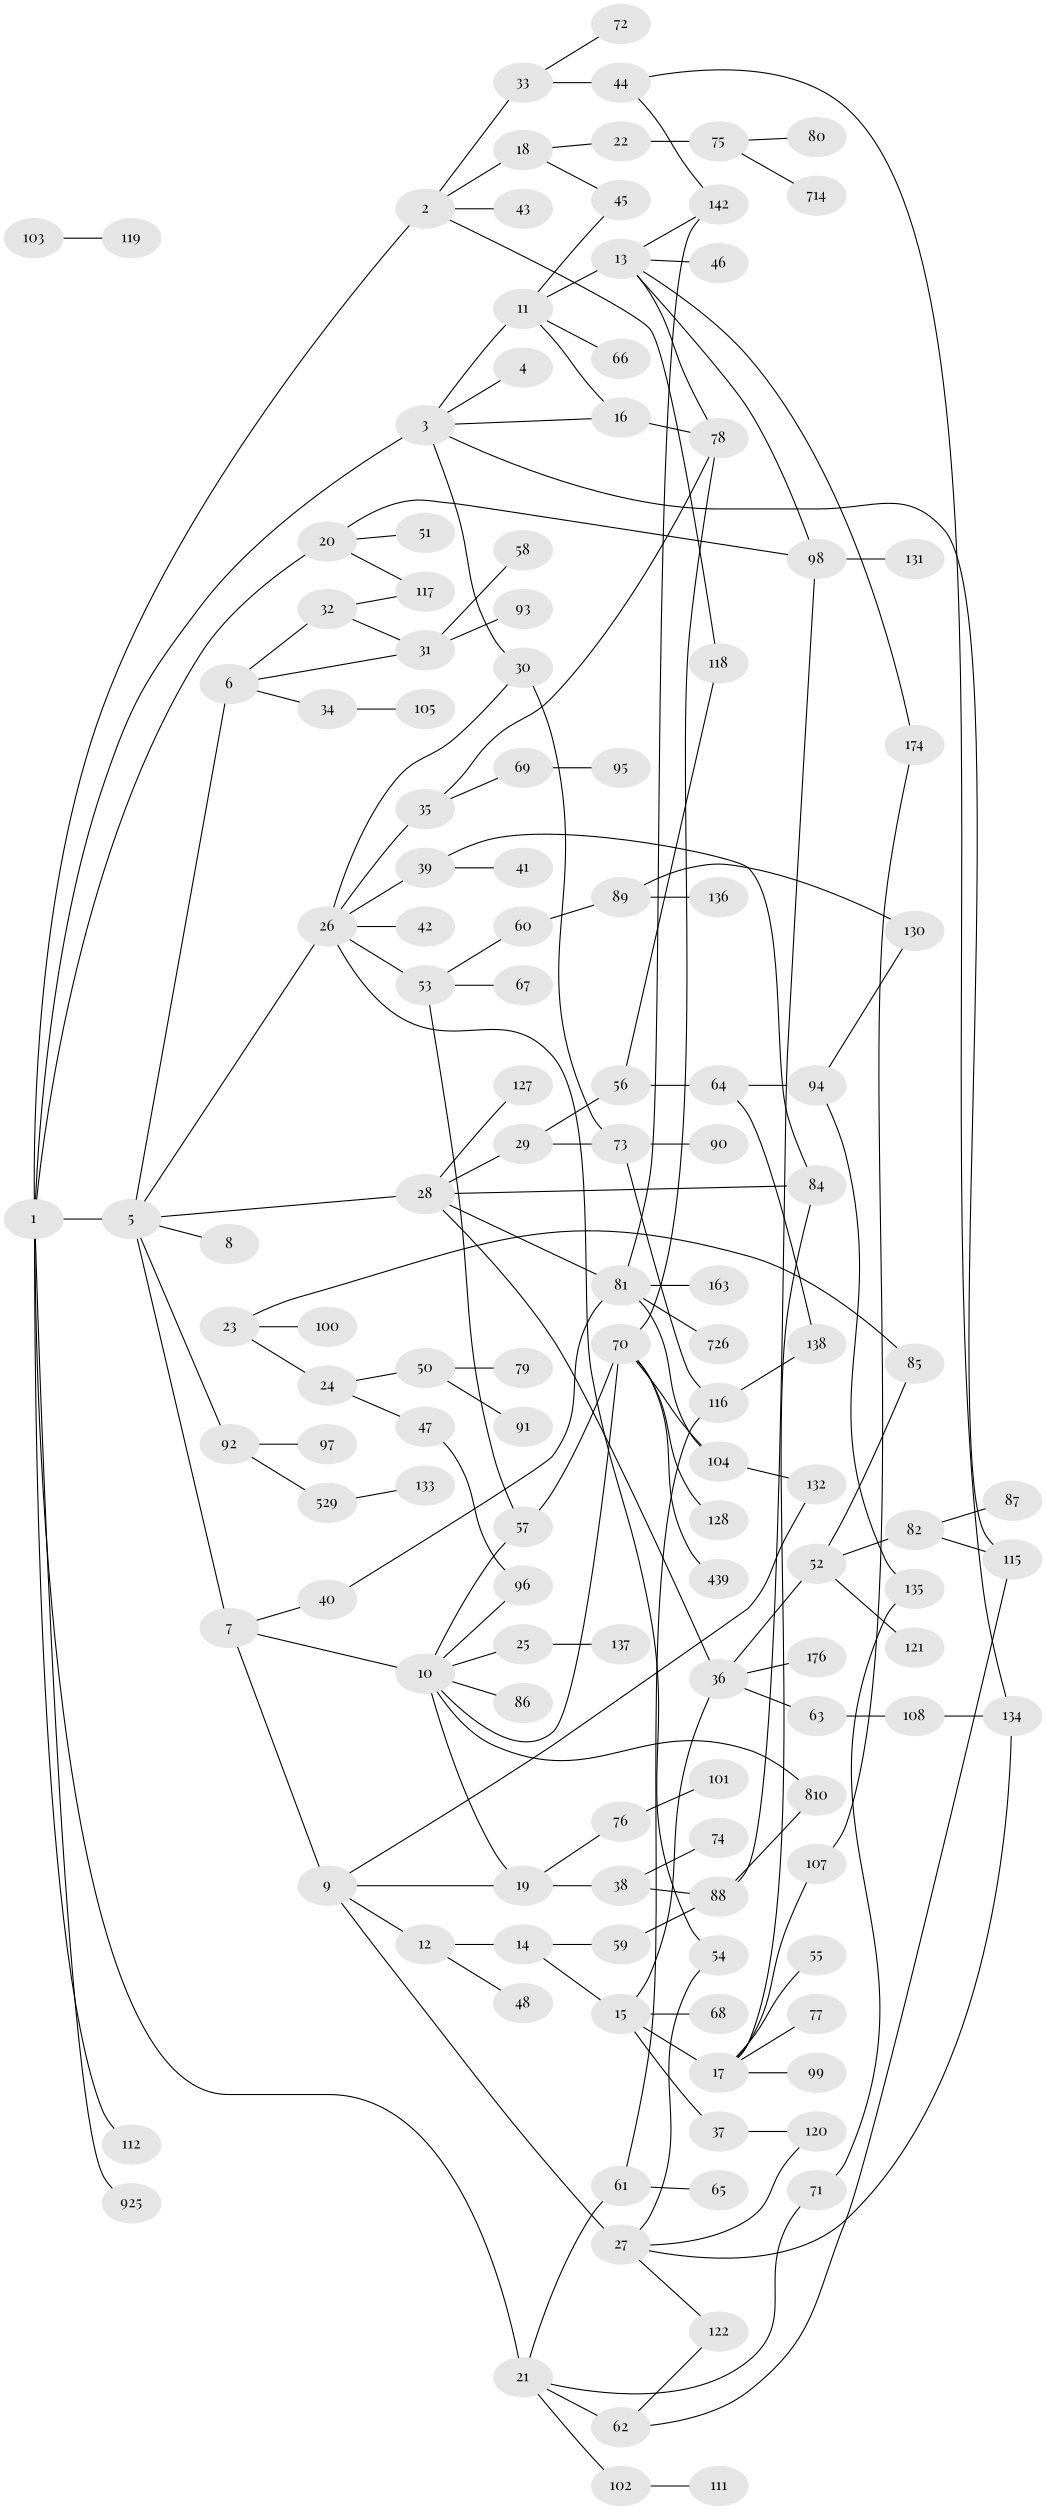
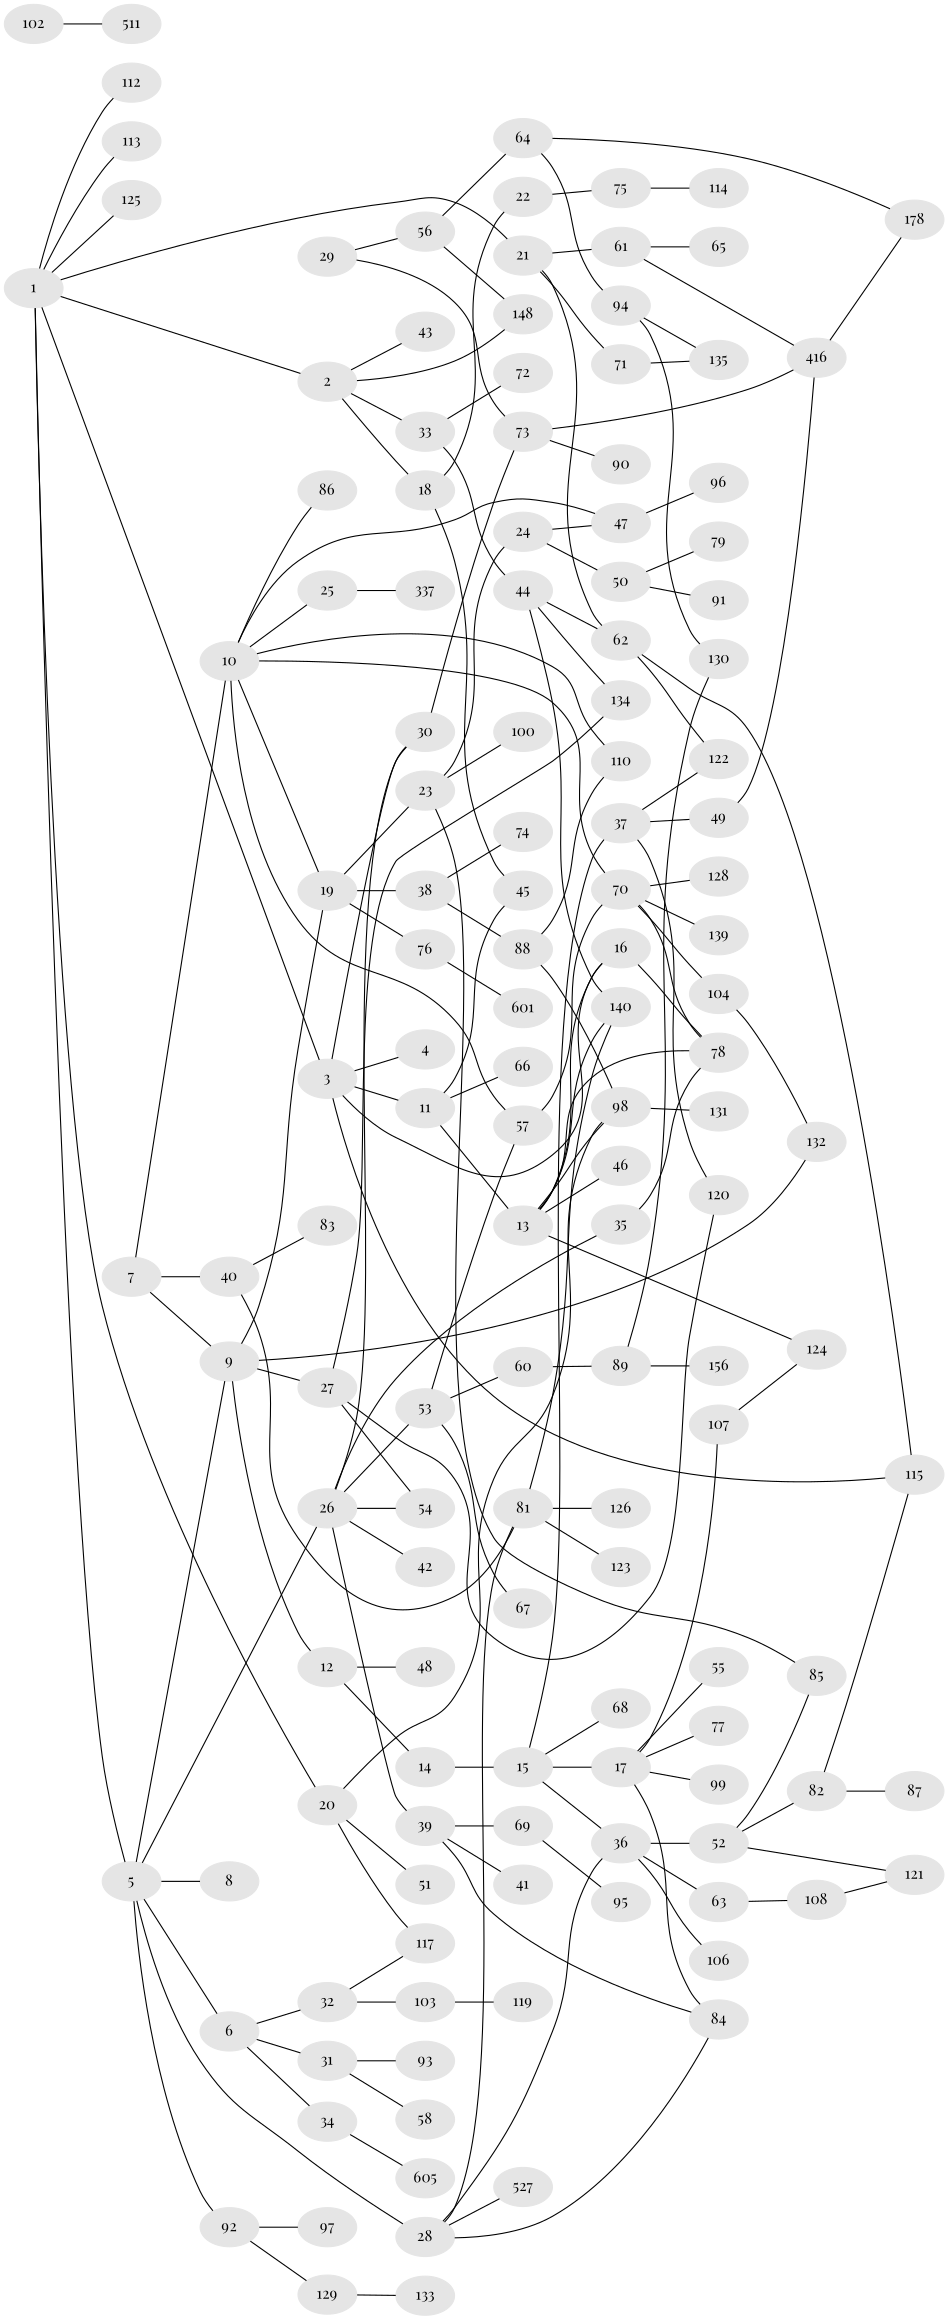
node "80": removed
node "113": added
node "714": label "714" -> "114"
node "142": label "142" -> "140"
edge "11" -- "16": now "13" -- "16"
edge "44" -- "62": added
edge "32" -- "31": now "32" -- "103"
node "118": label "118" -> "148"
node "105": label "105" -> "605"
node "174": label "174" -> "124"
edge "69" -- "35": now "69" -- "39"
node "49": added
edge "23" -- "19": added
node "136": label "136" -> "156"
node "127": label "127" -> "527"
edge "29" -- "28": removed
node "83": added
node "163": label "163" -> "123"
node "726": label "726" -> "126"
node "138": label "138" -> "178"
edge "81" -- "104": removed
node "116": label "116" -> "416"
edge "5" -- "7": now "5" -- "9"
node "529": label "529" -> "129"
node "439": label "439" -> "139"
edge "96" -- "10": now "47" -- "10"
node "137": label "137" -> "337"
node "176": label "176" -> "106"
edge "108" -- "134": now "108" -- "121"
node "101": label "101" -> "601"
node "810": label "810" -> "110"
node "59": removed
node "925": label "925" -> "125"
edge "27" -- "122": now "37" -- "122"
edge "21" -- "102": removed
node "111": label "111" -> "511"
